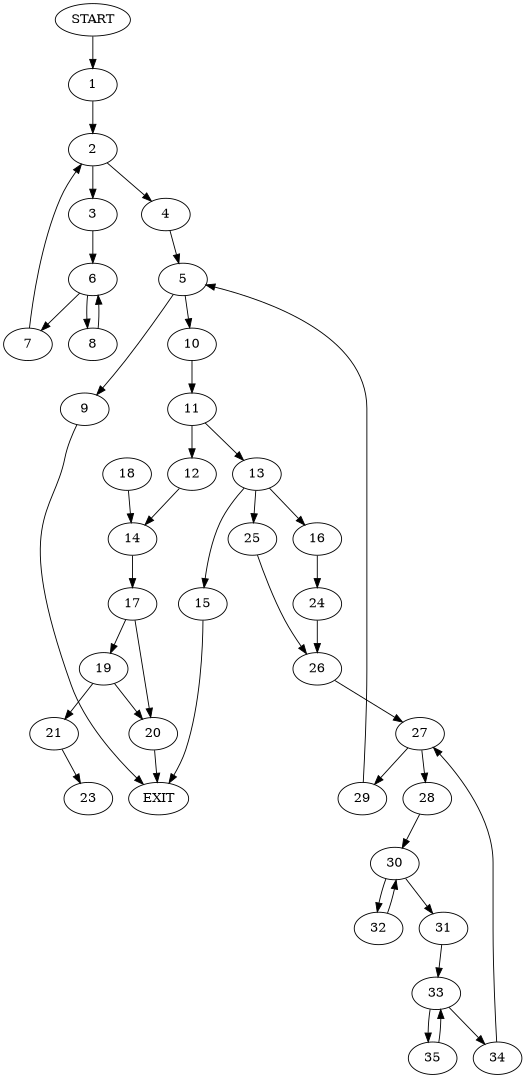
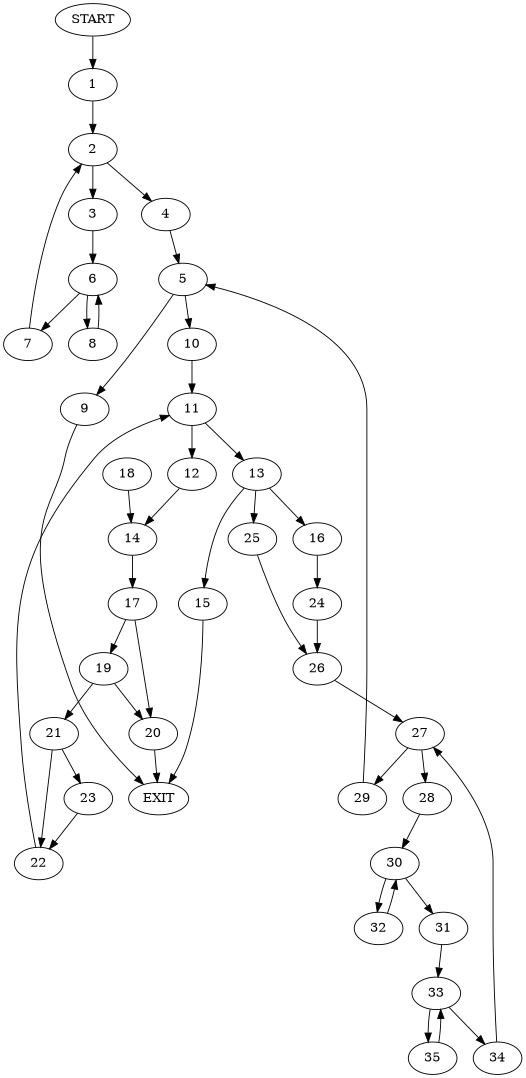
node "22": added
